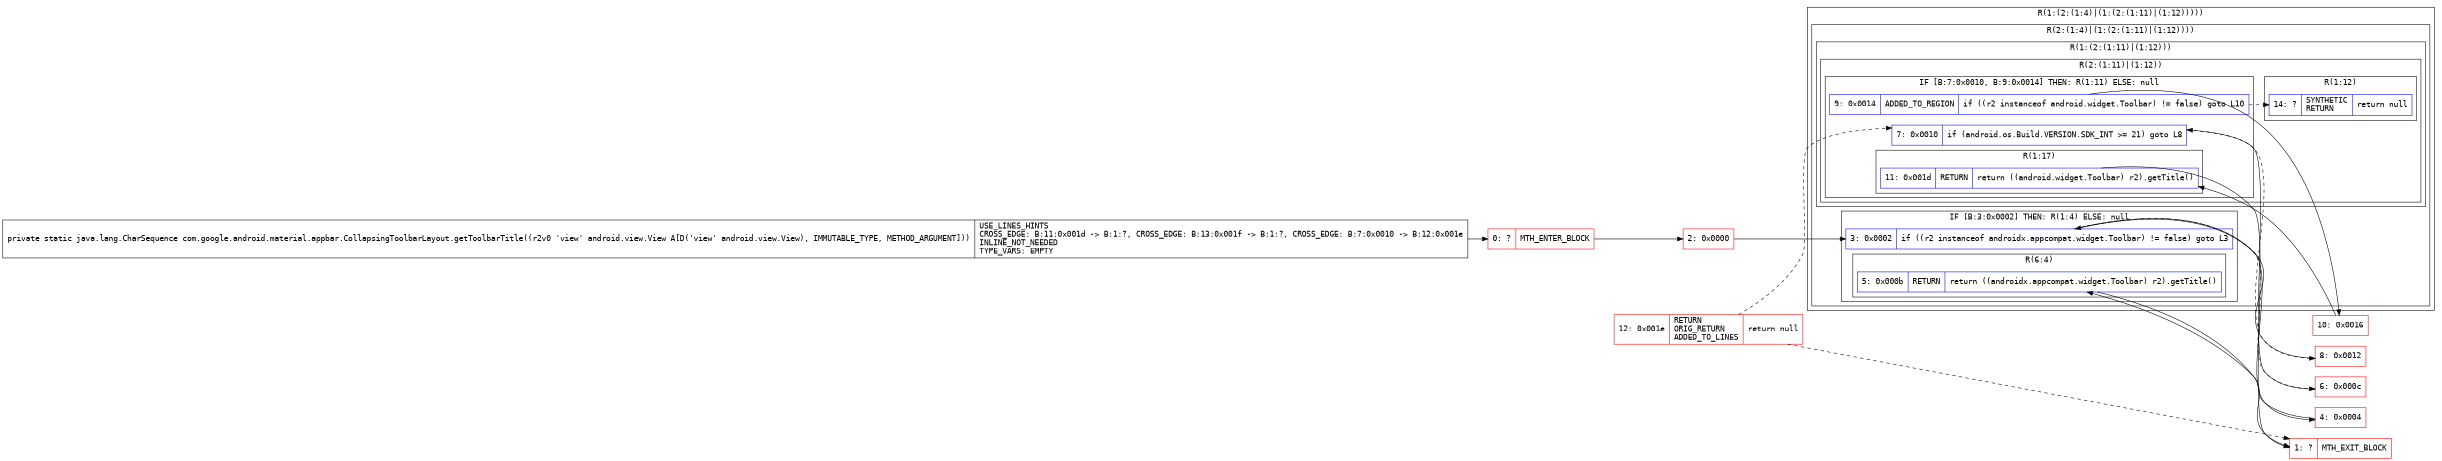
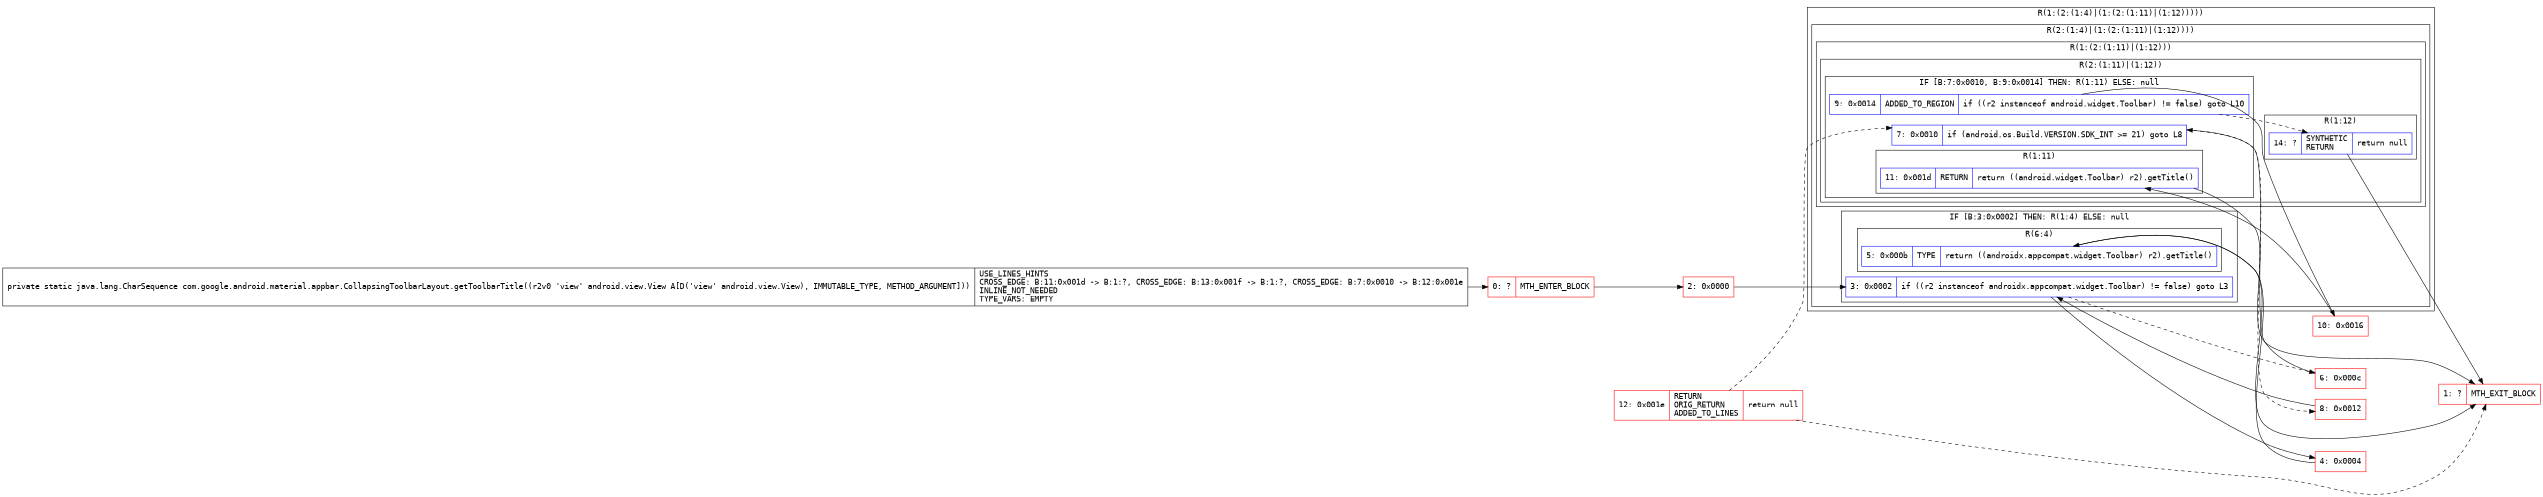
cluster "R(1:17)": label "R(1:17)" -> "R(1:11)"
edge "14: ?" -> "1: ?": added
node "5: 0x000b": text "RETURN" -> "TYPE"
